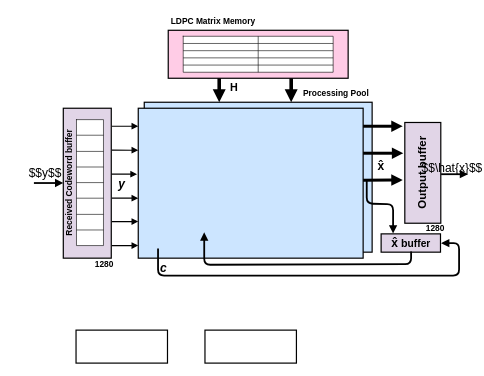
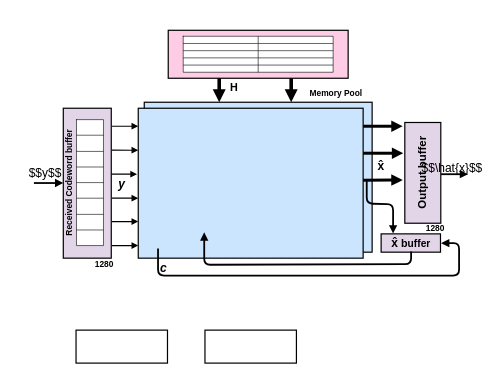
node "LDPC Matrix Memory": removed
node "Processing Pool": label "Processing Pool" -> "Memory Pool"
